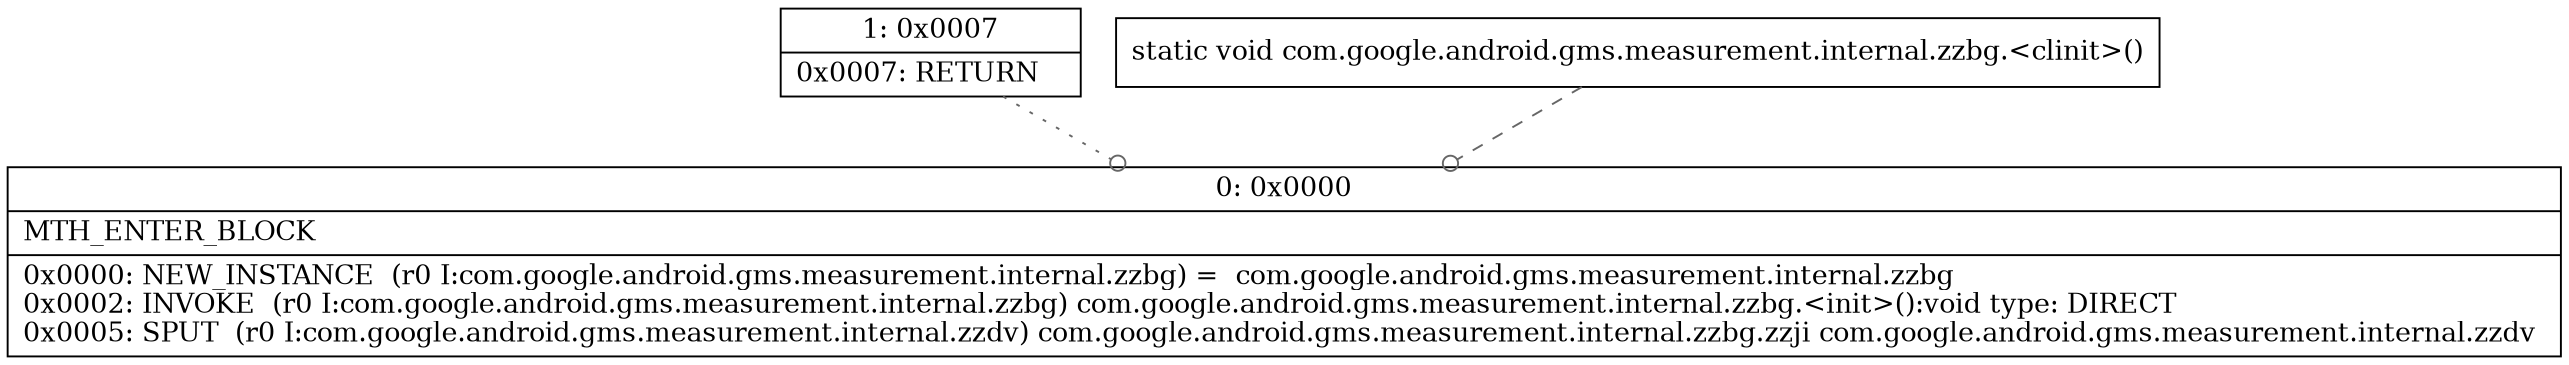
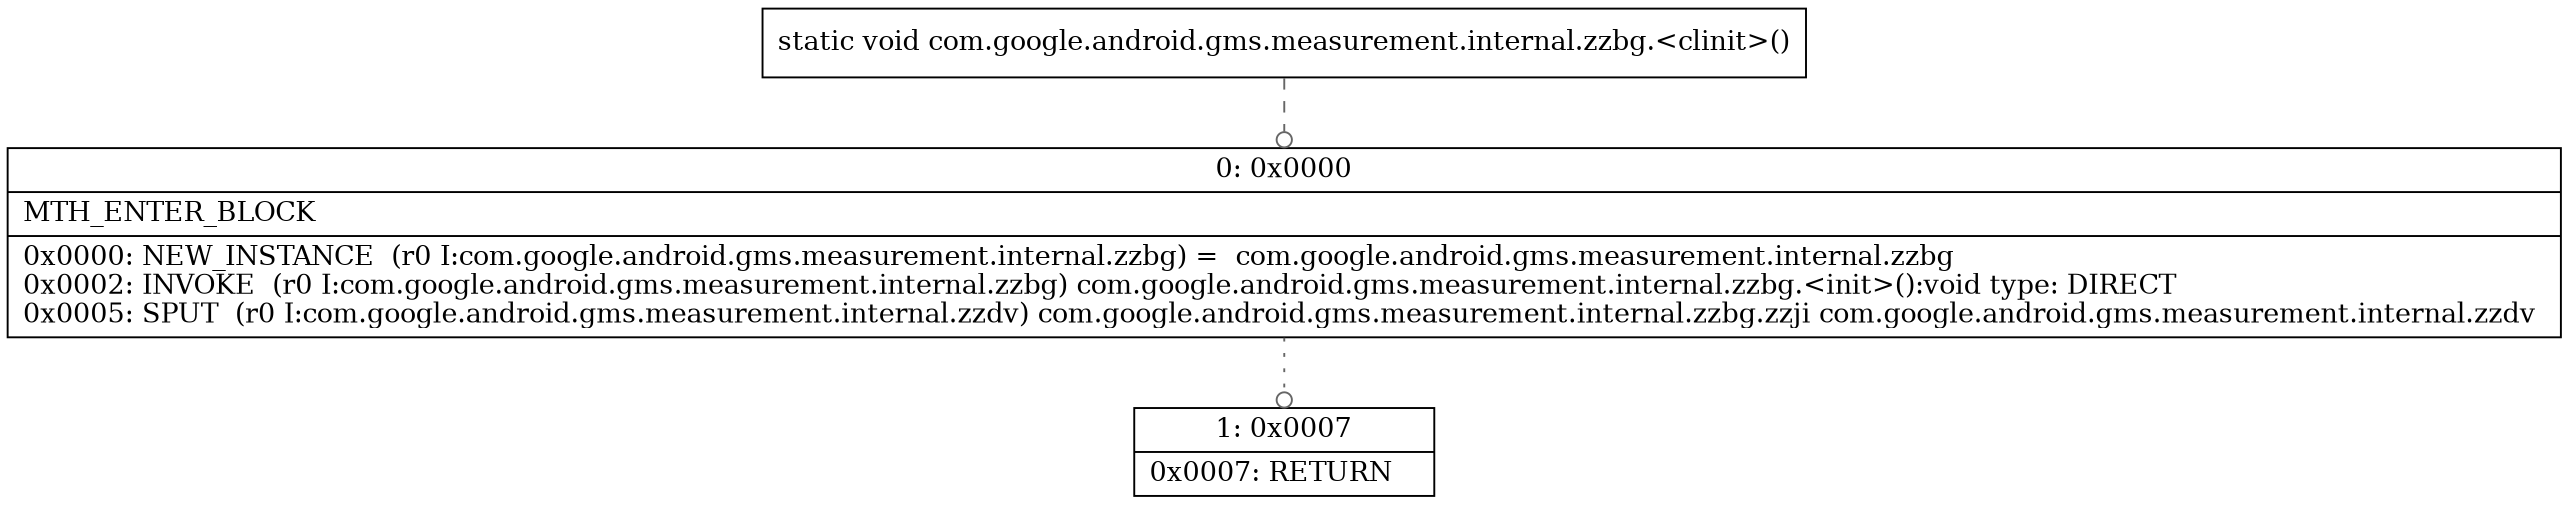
edge "1: 0x0007" -> "0: 0x0000": reversed
